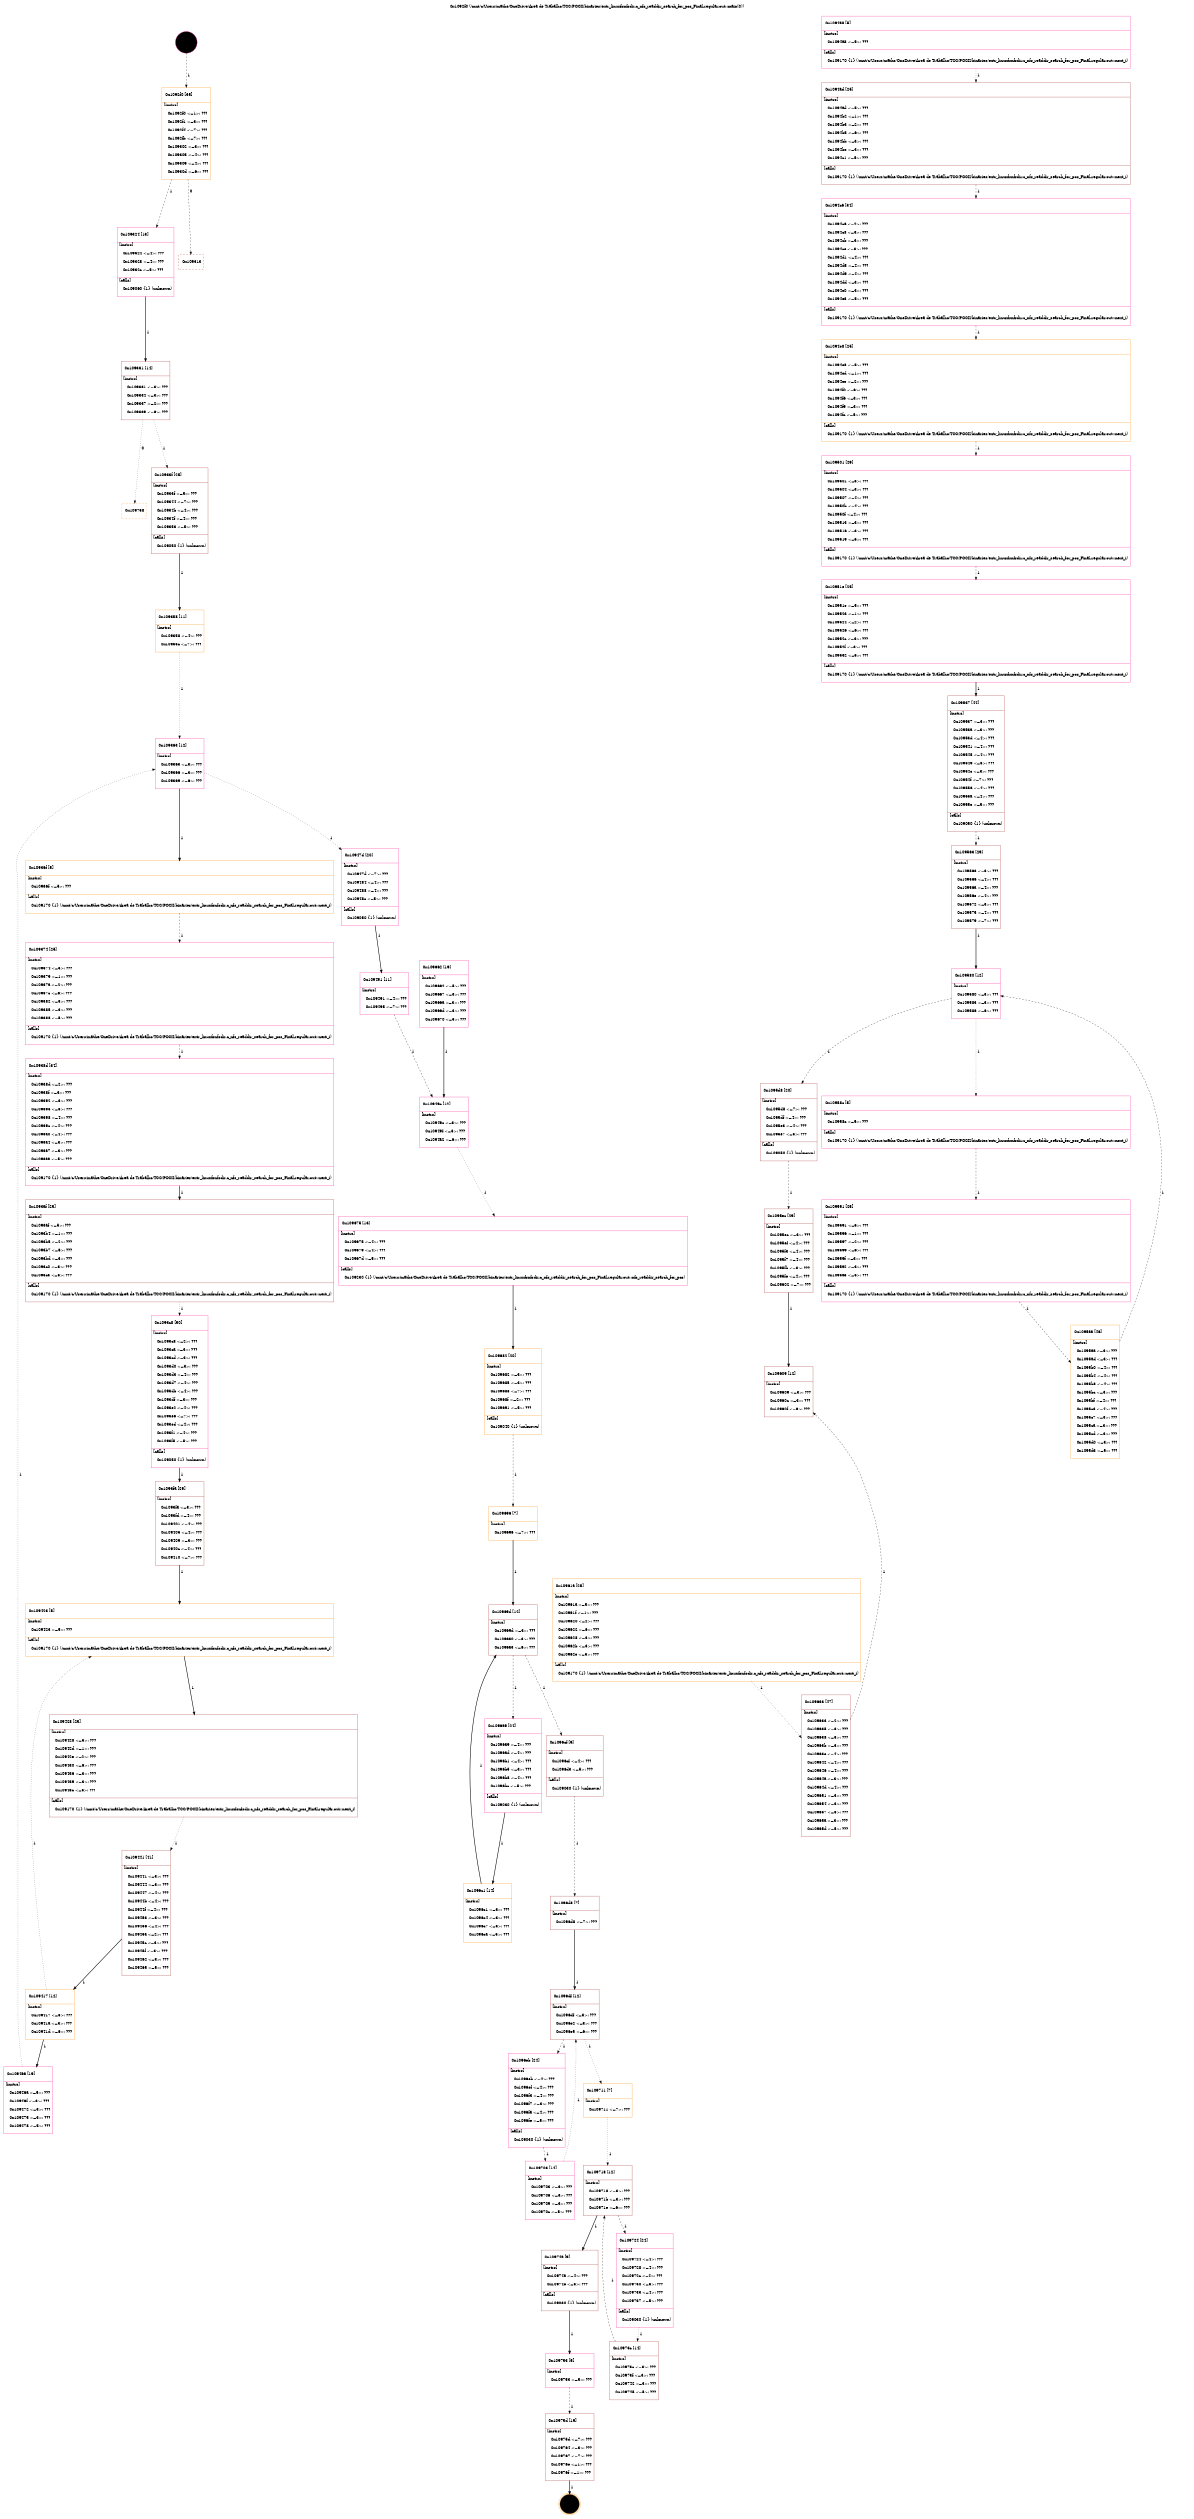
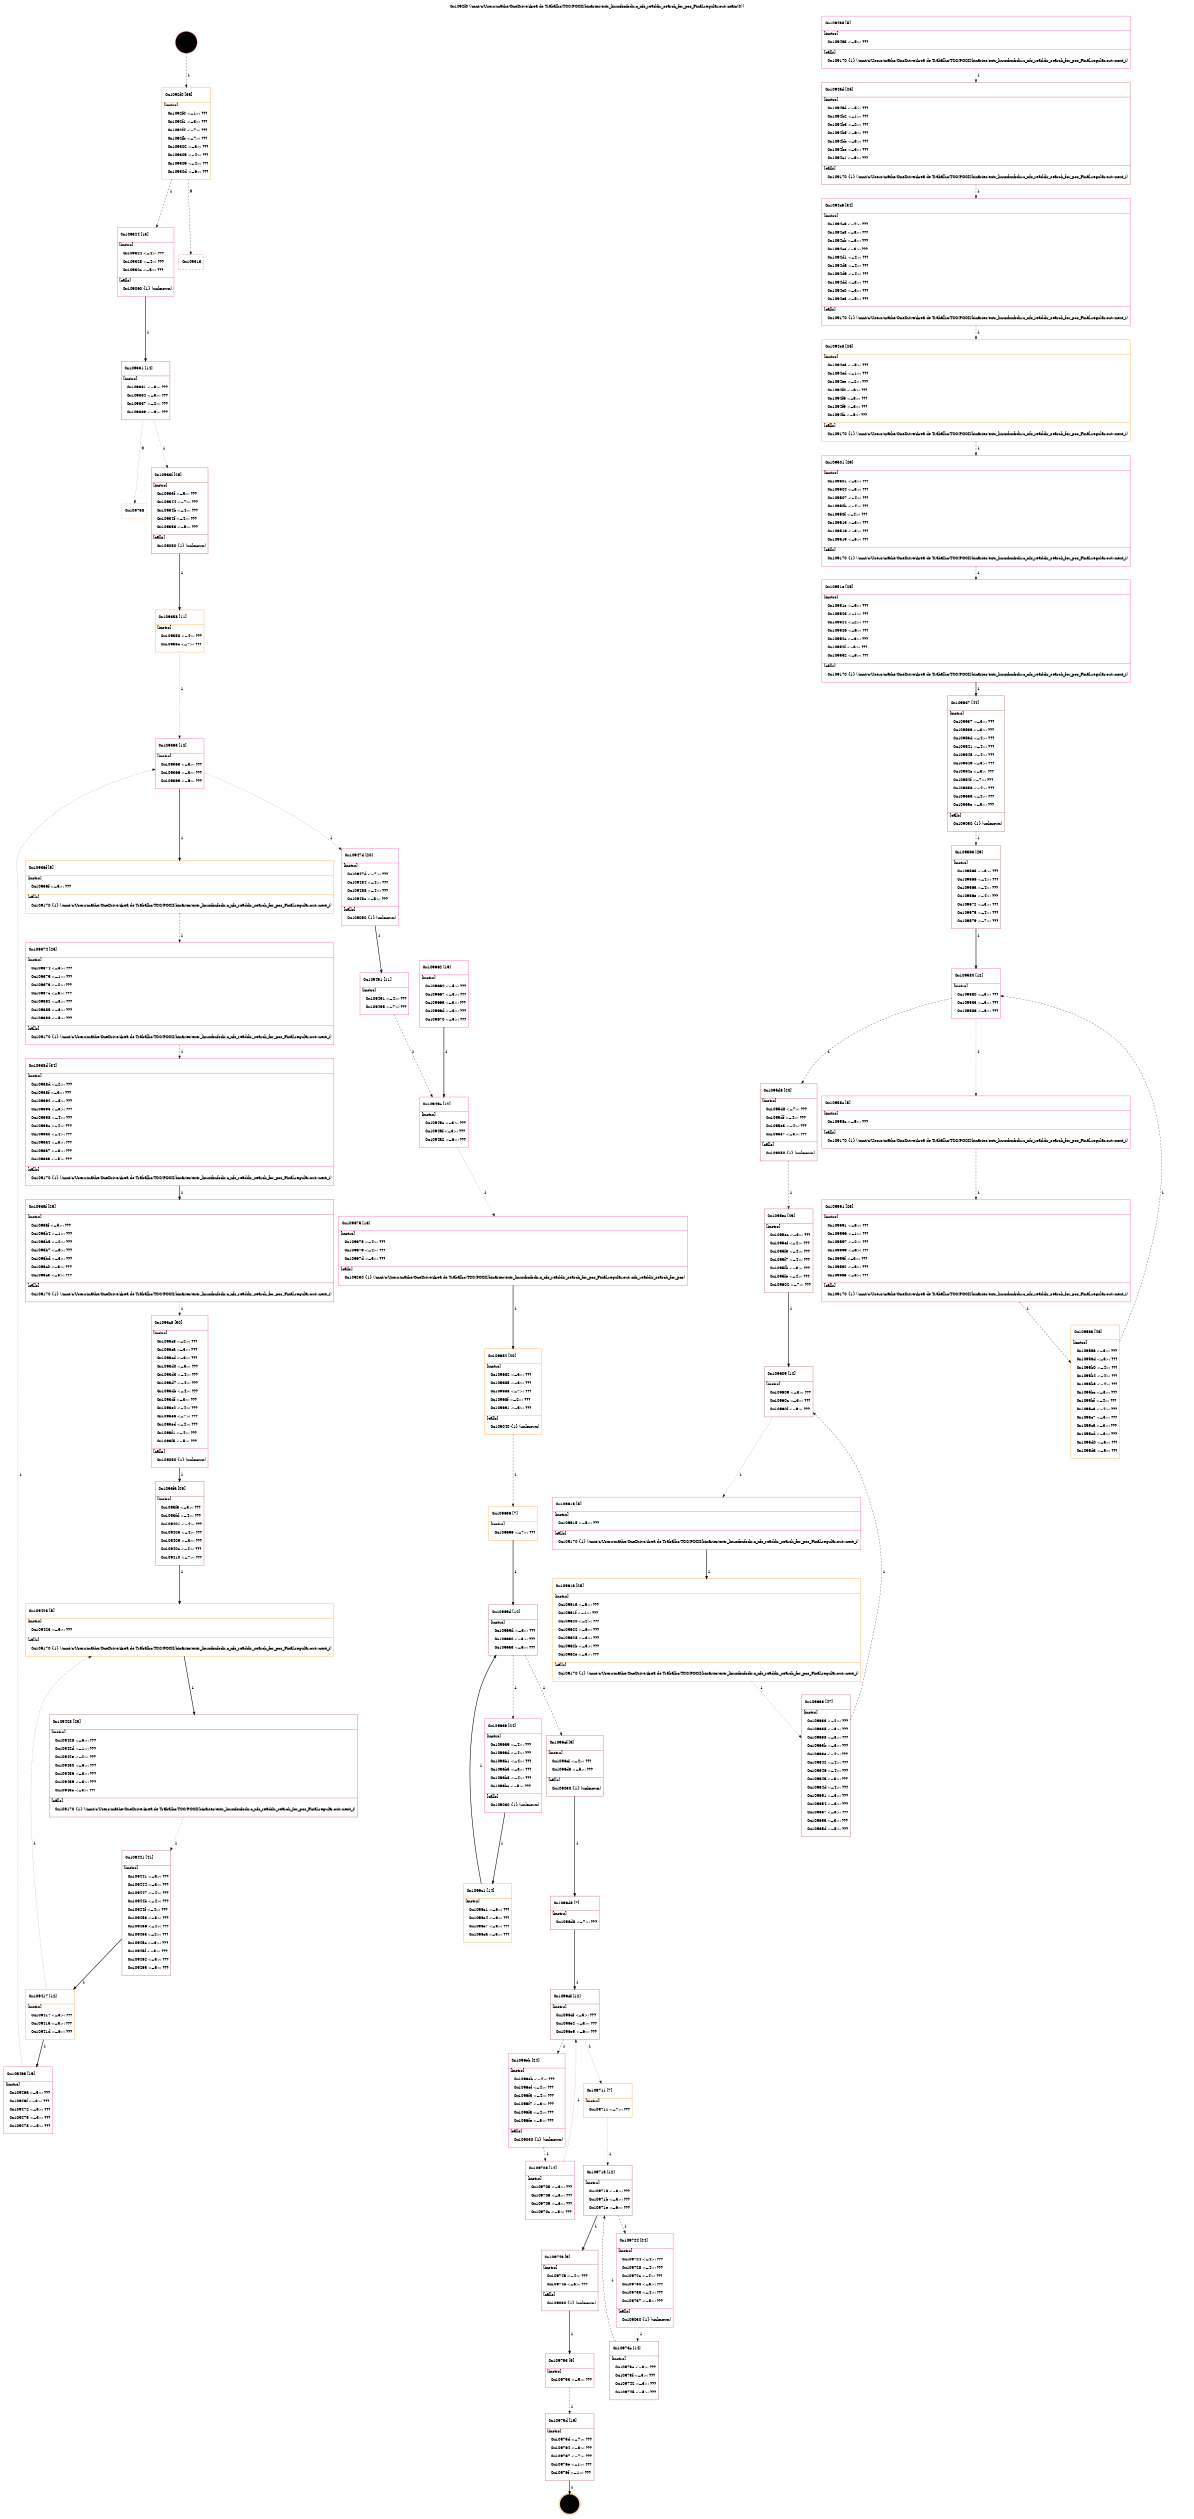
node "0x109615 [5]": added
edge "0x1096cf [9]" -> "0x1096d8 [7]": style dashed -> bold
